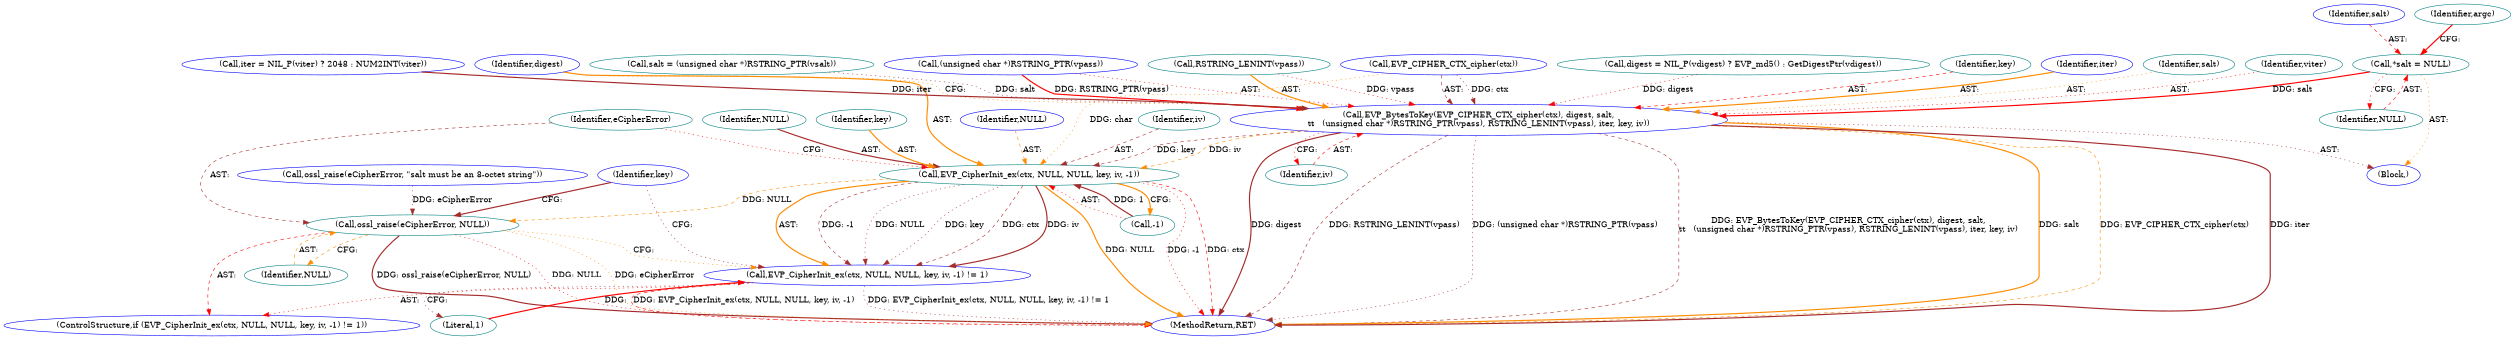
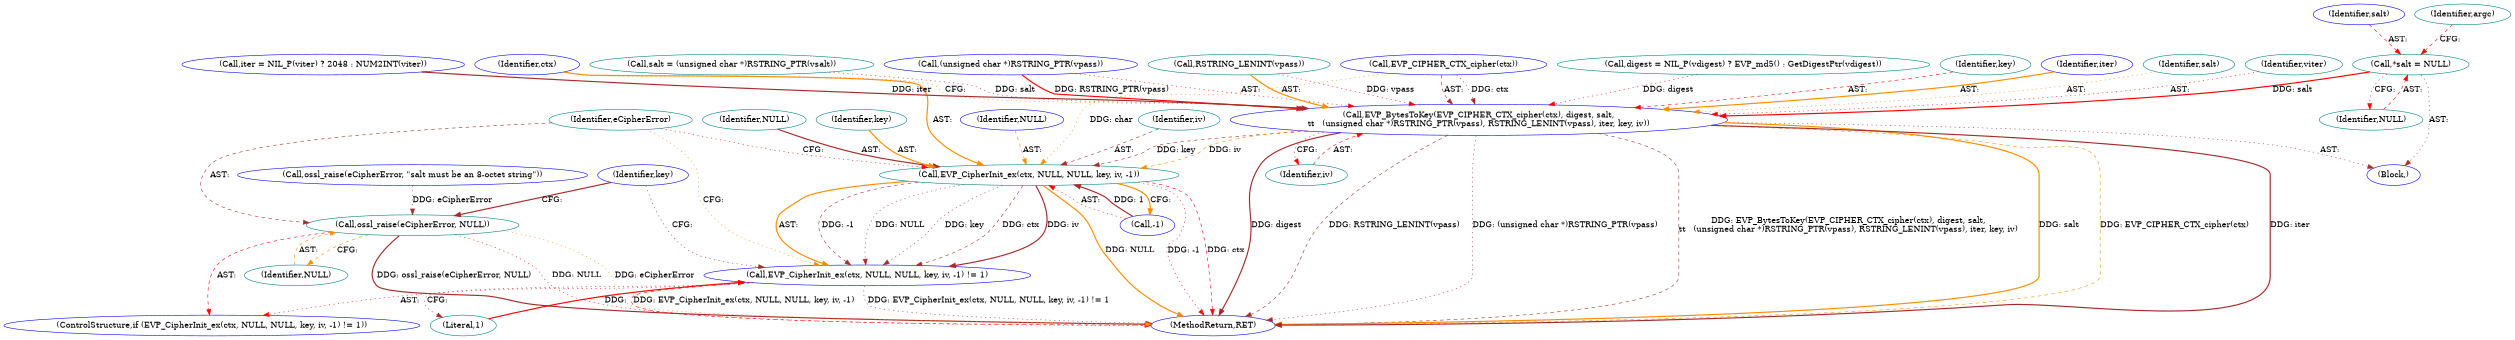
edge "(Identifier,argc)" -> "(Call,*salt = NULL)": style bold -> dashed
node "(Identifier,digest)": label "(Identifier,digest)" -> "(Identifier,ctx)"
edge "(Call,*salt = NULL)" -> "(Block,)": color darkorange -> brown
edge "(Call,EVP_CipherInit_ex(ctx, NULL, NULL, key, iv, -1))" -> "(Call,ossl_raise(eCipherError, NULL))": removed, label "DDG: NULL"
node "(Call,-1)": color teal -> blue
edge "(Call,ossl_raise(eCipherError, NULL))" -> "(Call,EVP_CipherInit_ex(ctx, NULL, NULL, key, iv, -1) != 1)": now "(Identifier,eCipherError)" -> "(Call,EVP_CipherInit_ex(ctx, NULL, NULL, key, iv, -1) != 1)"
